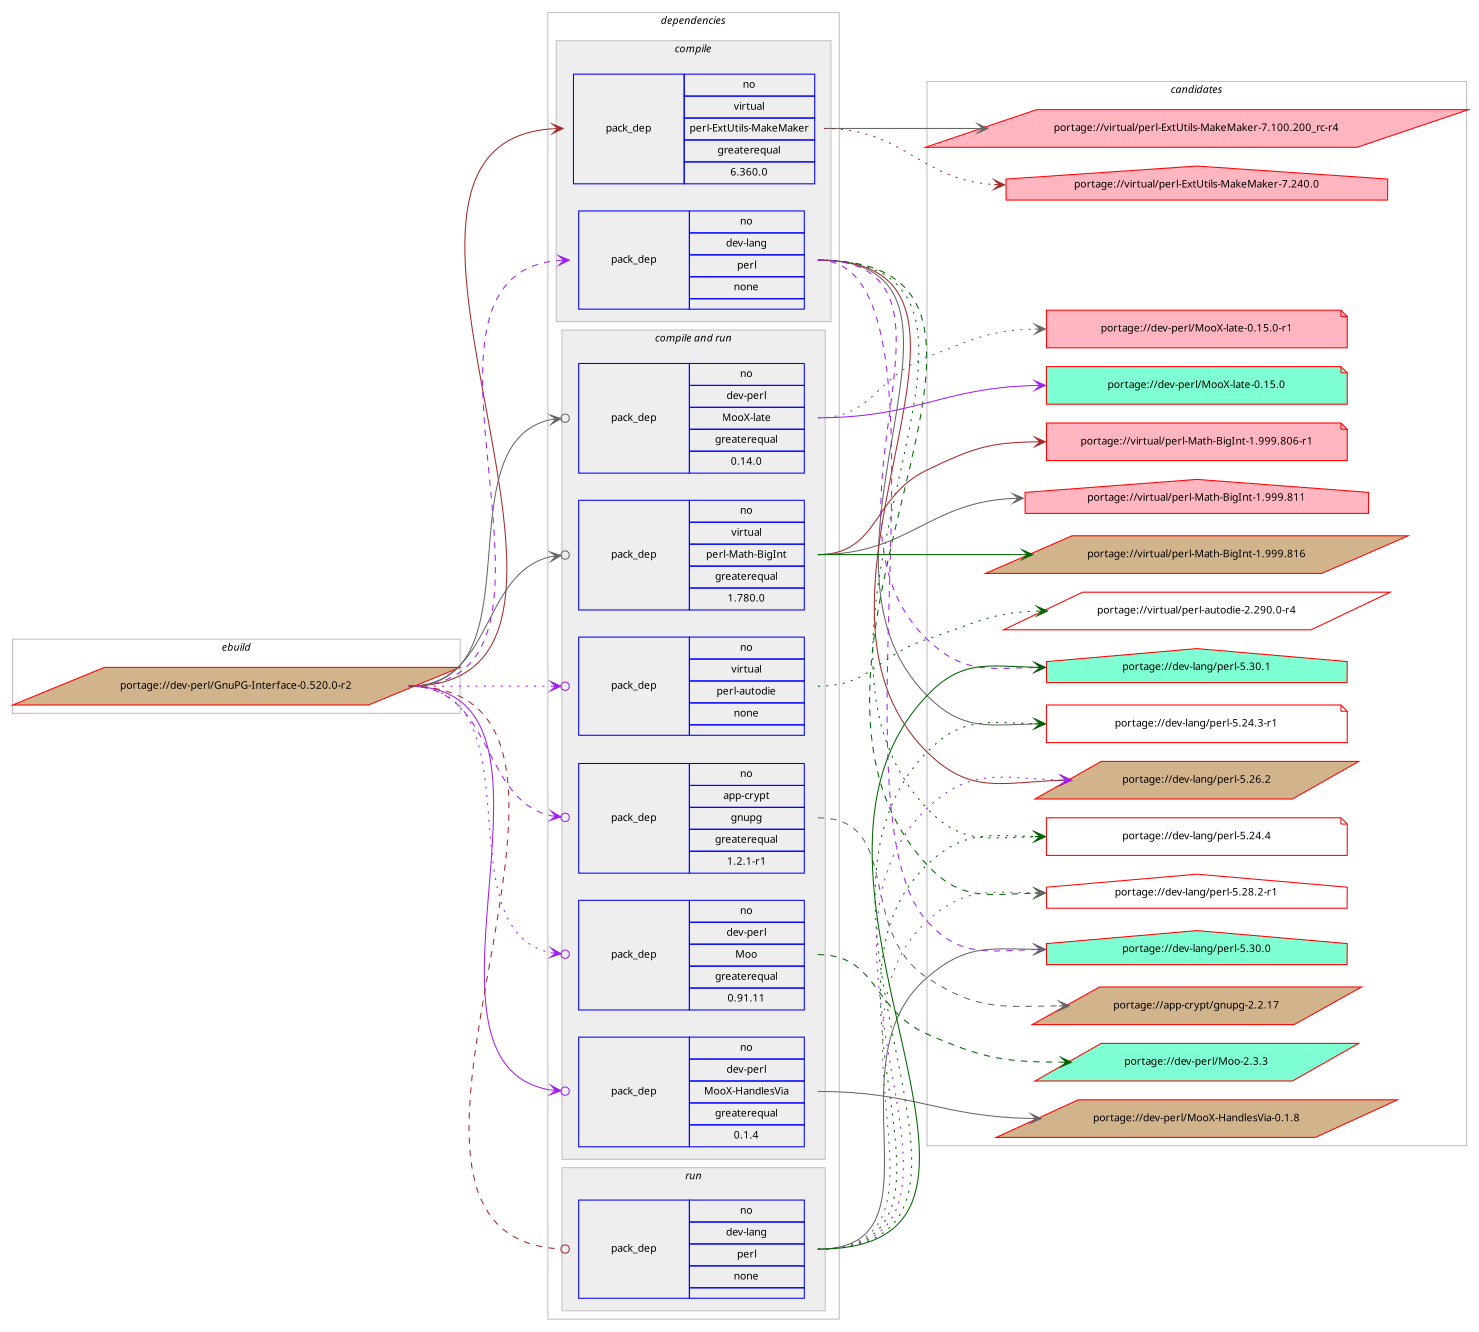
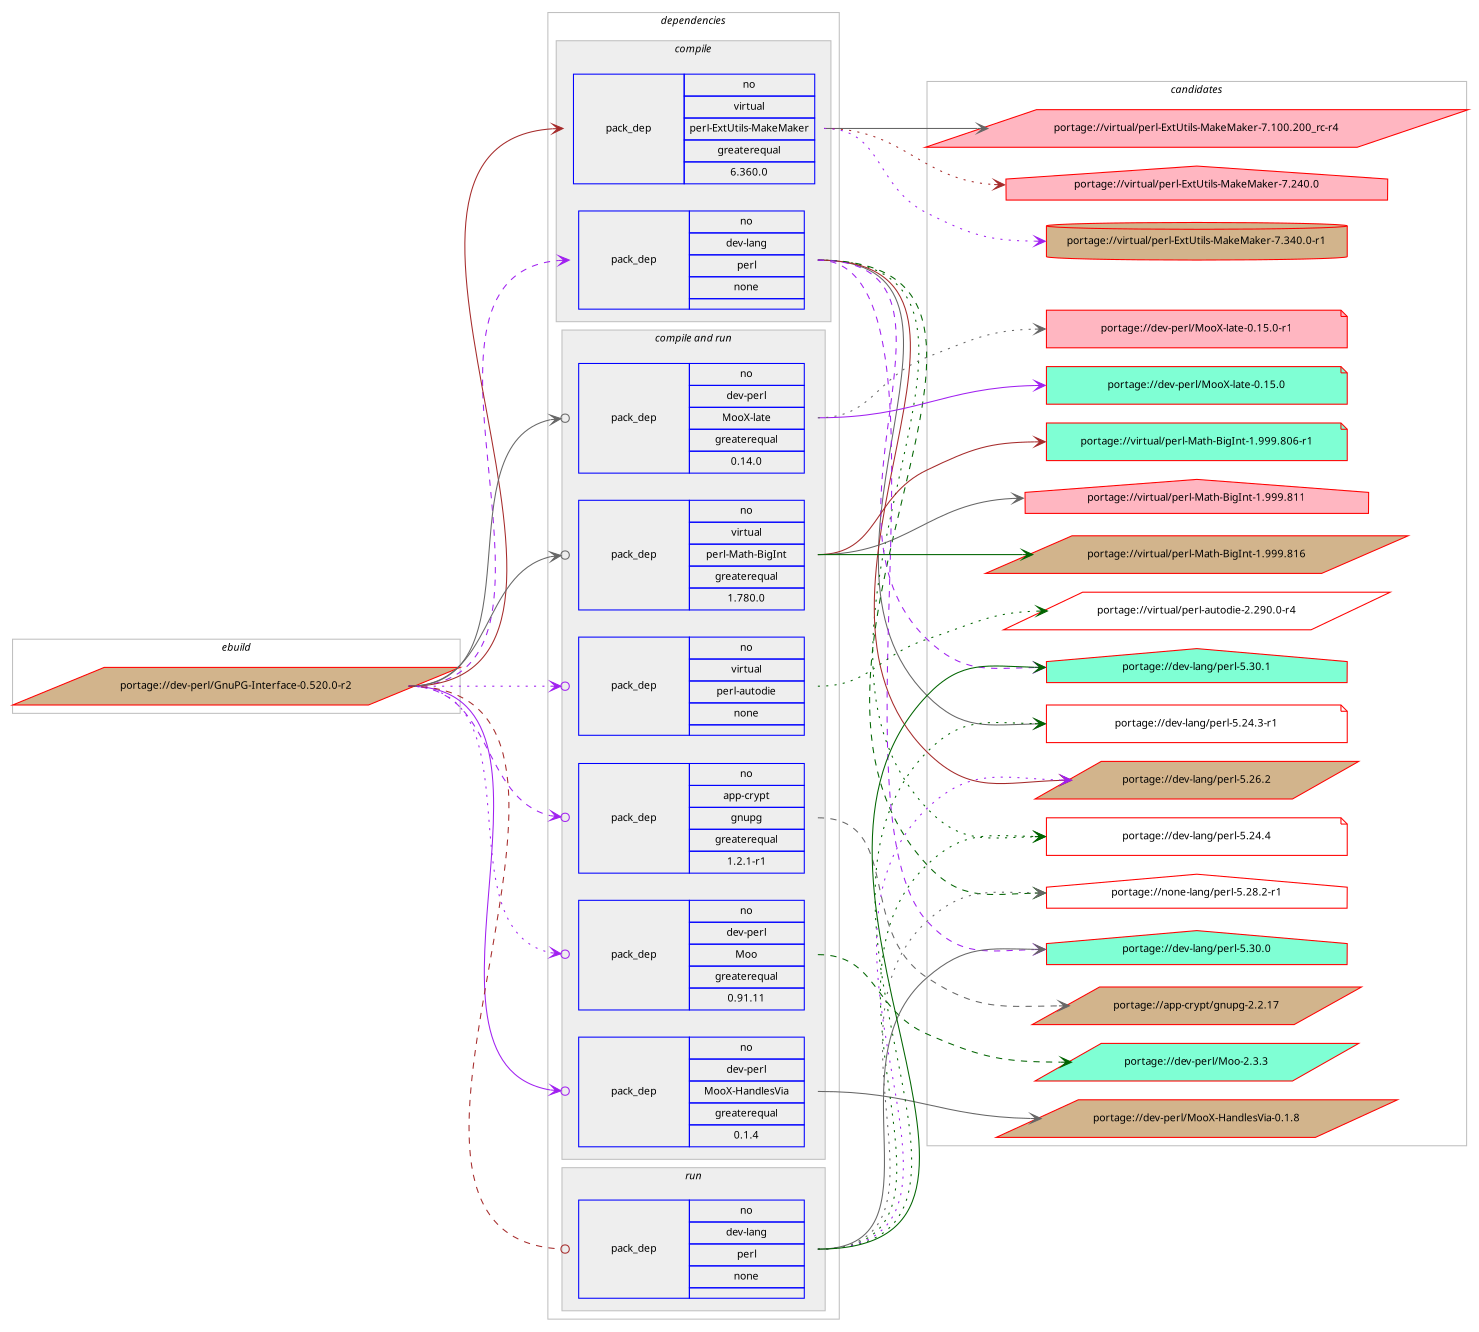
node "portage://virtual/perl-ExtUtils-MakeMaker-7.340.0-r1": added
node "portage://virtual/perl-Math-BigInt-1.999.806-r1": fillcolor lightpink -> aquamarine
node "portage://dev-lang/perl-5.28.2-r1": label "portage://dev-lang/perl-5.28.2-r1" -> "portage://none-lang/perl-5.28.2-r1"
